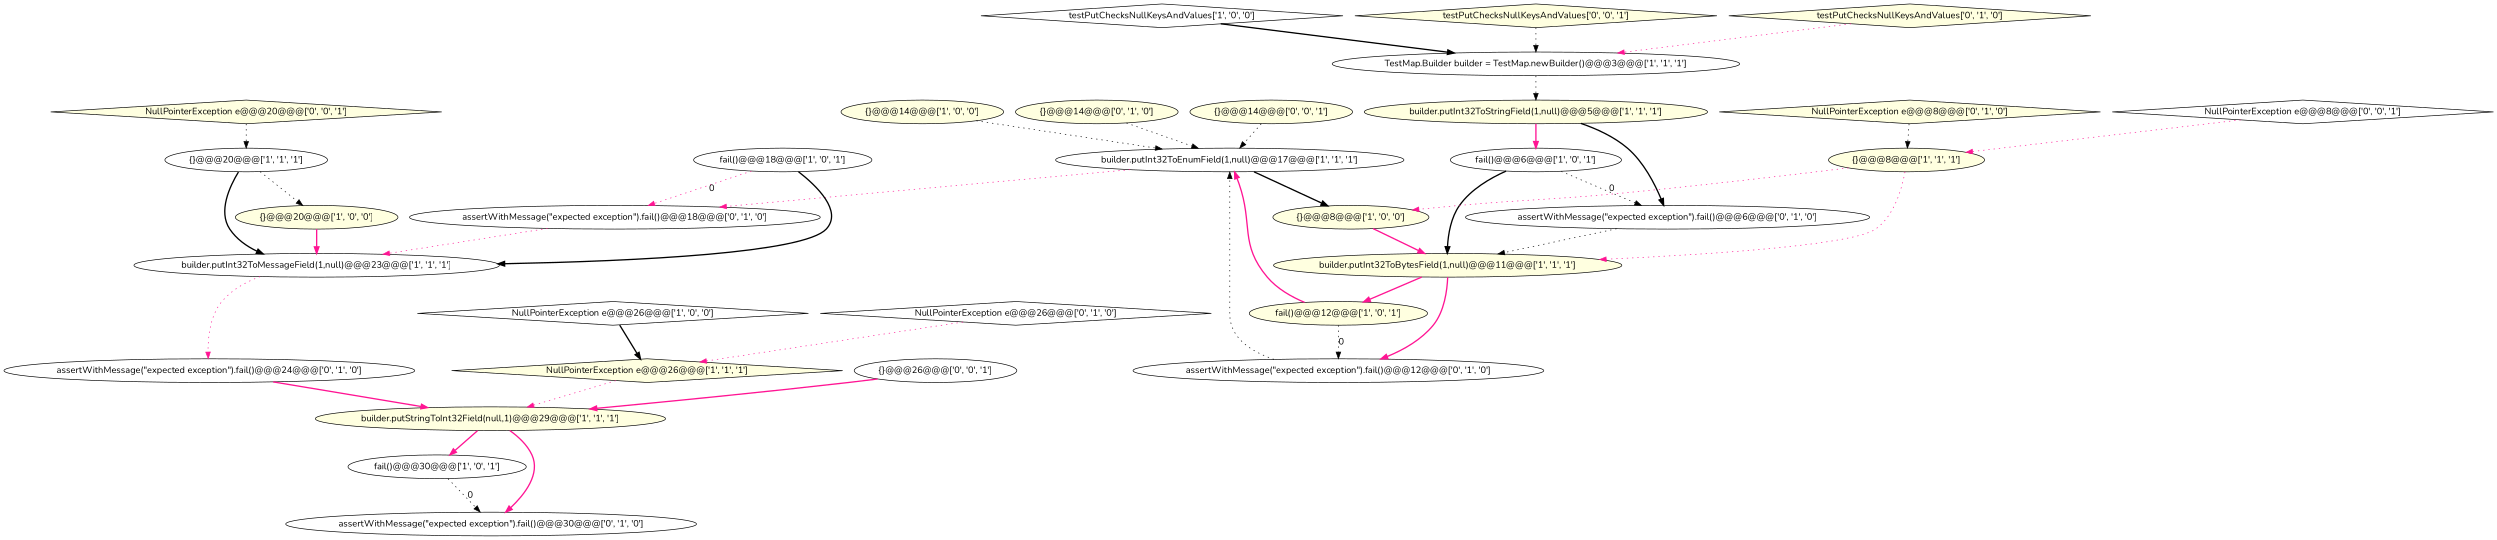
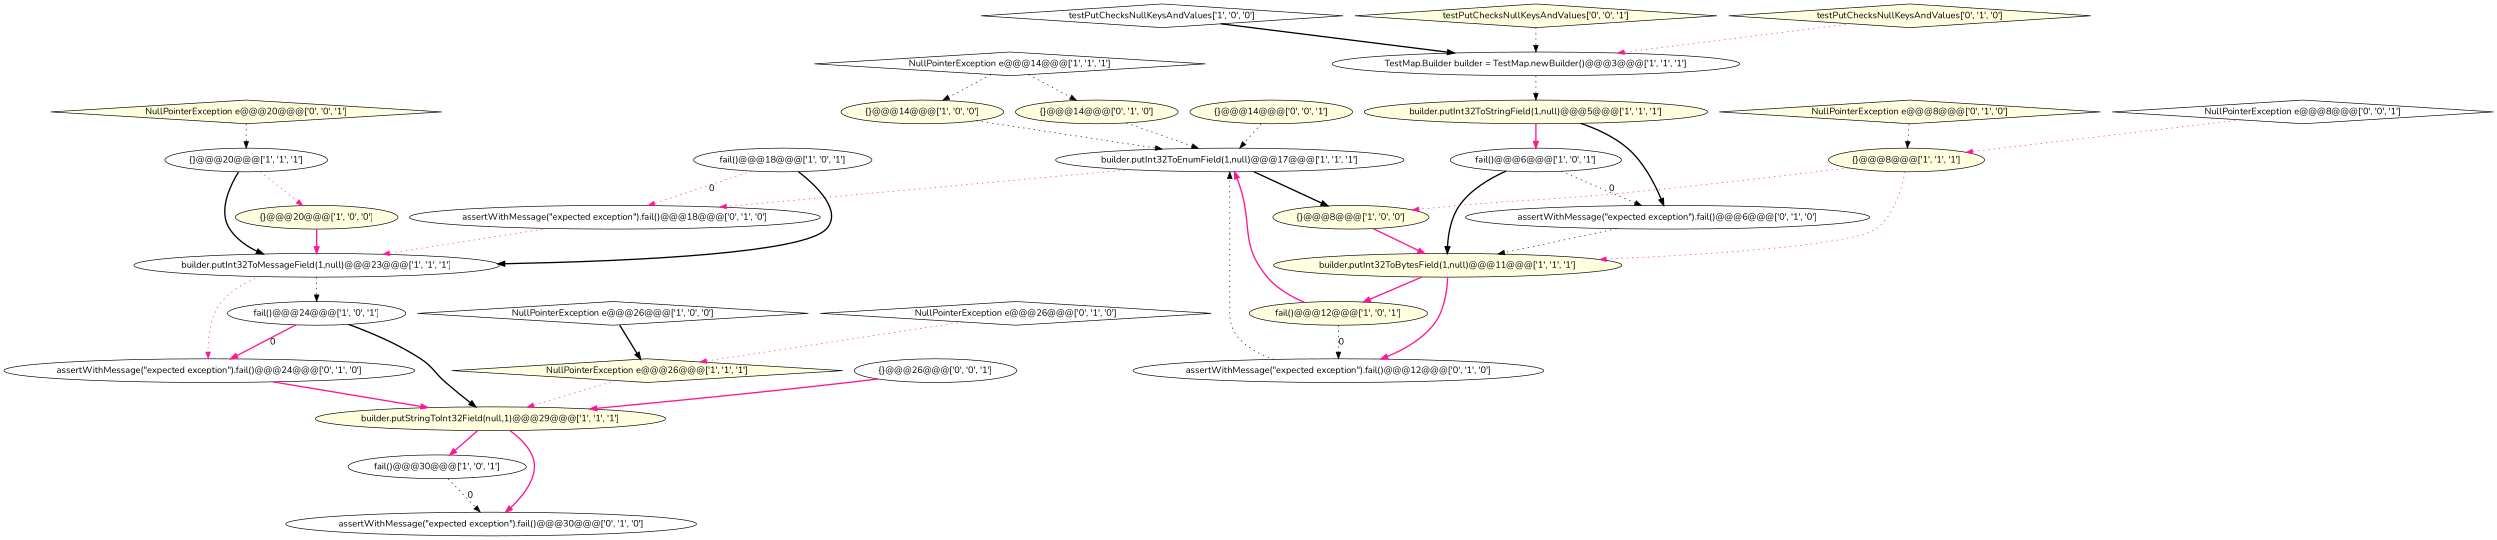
node "NullPointerException e@@@14@@@['1', '1', '1']": added
edge "{}@@@20@@@['1', '1', '1']" -> "{}@@@20@@@['1', '0', '0']": color black -> deeppink
node "fail()@@@24@@@['1', '0', '1']": added
